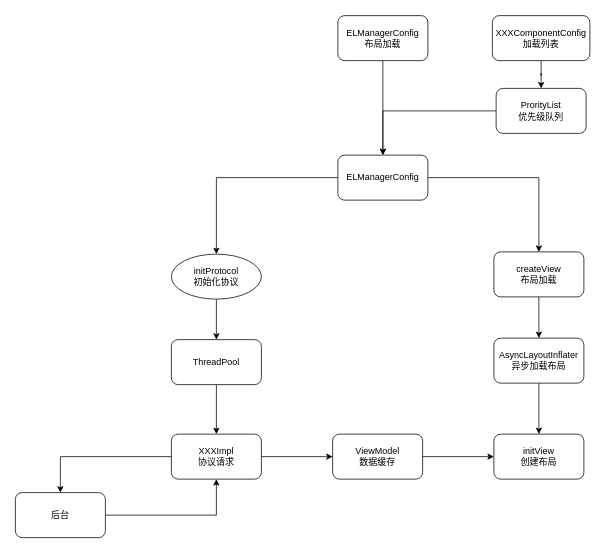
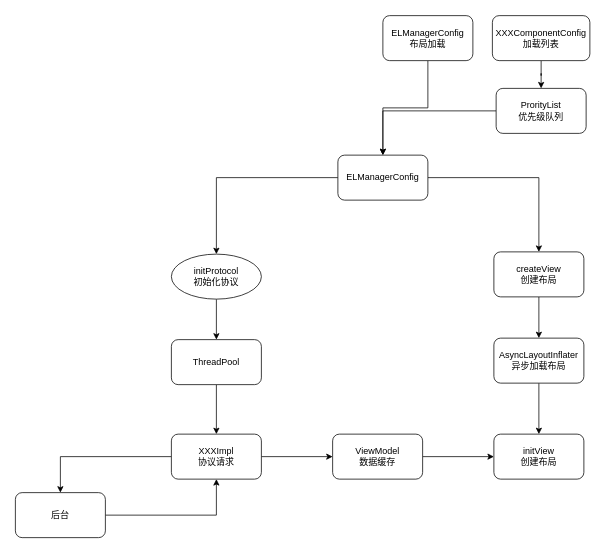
node "ELManagerConfig 布局加载": moved (383, 38) -> (428, 38)
node "createView 布局加载": label "createView 布局加载" -> "createView 创建布局"
